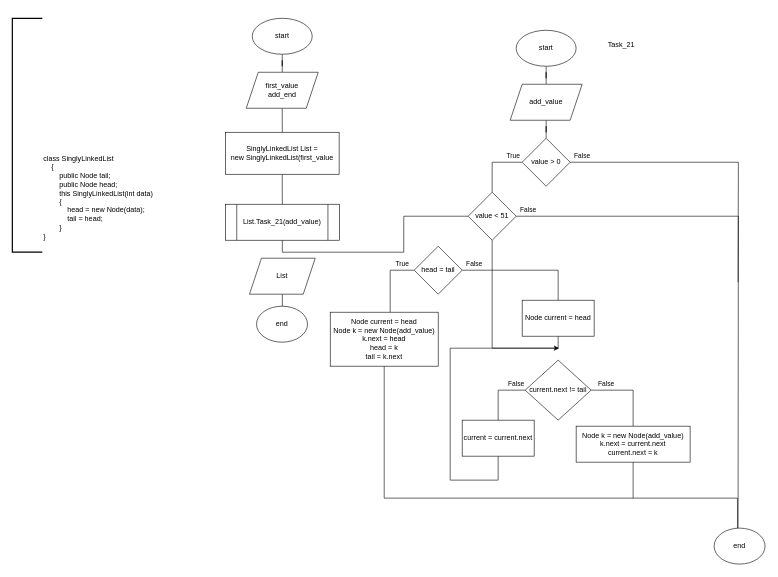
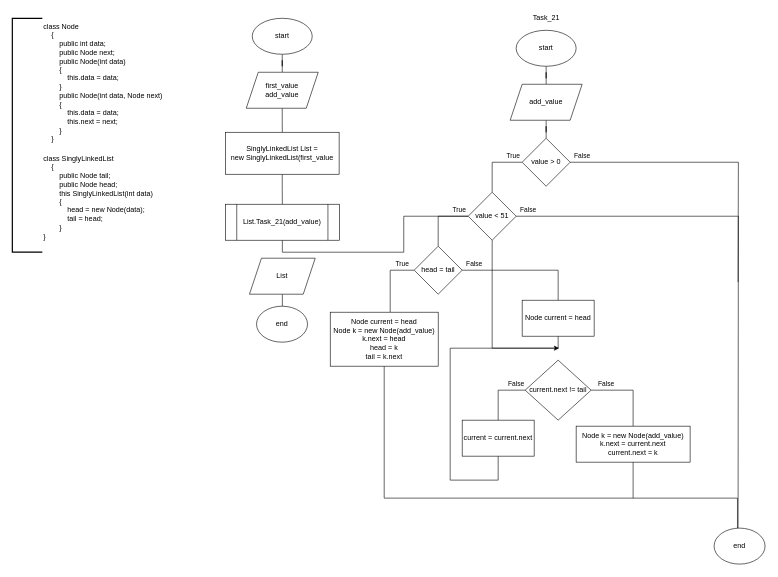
node "Task_21": moved (621, 45) -> (546, 18)
node "class Node { public int data; public Node next; public Node(int data) { this.data = data; } public Node(int data, Node next) { this.data = data; this.next = next; } }": added
node "first_value add_end": label "first_value add_end" -> "first_value add_value"
edge "value < 51" -- "head = tail": added, label "True"
